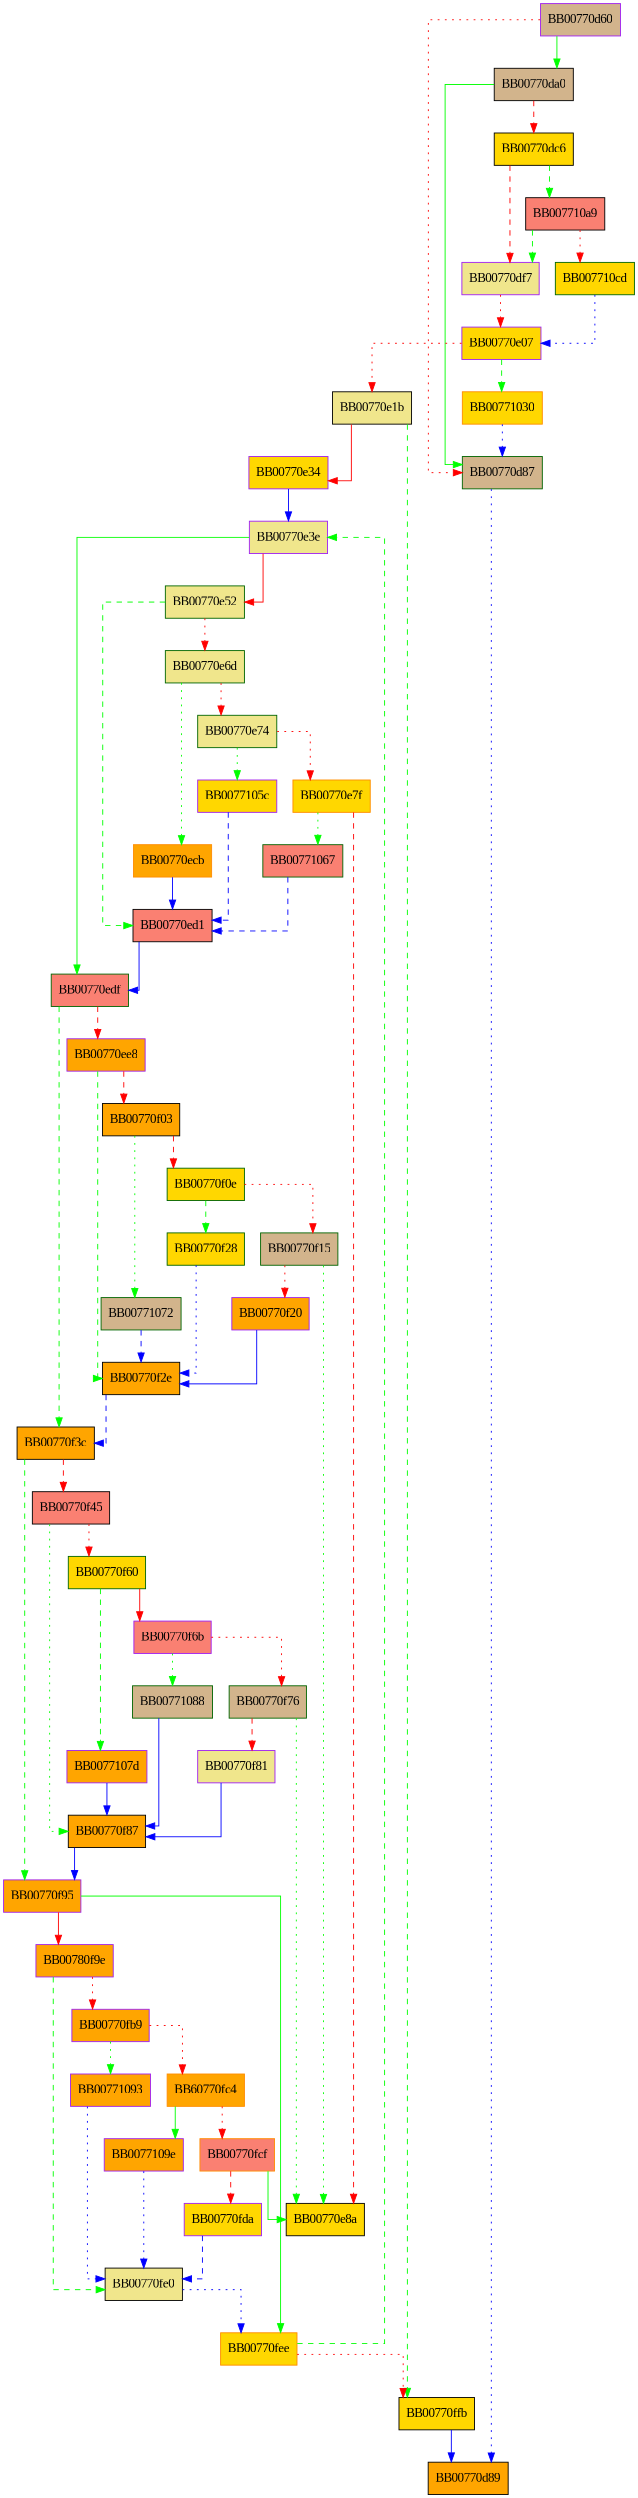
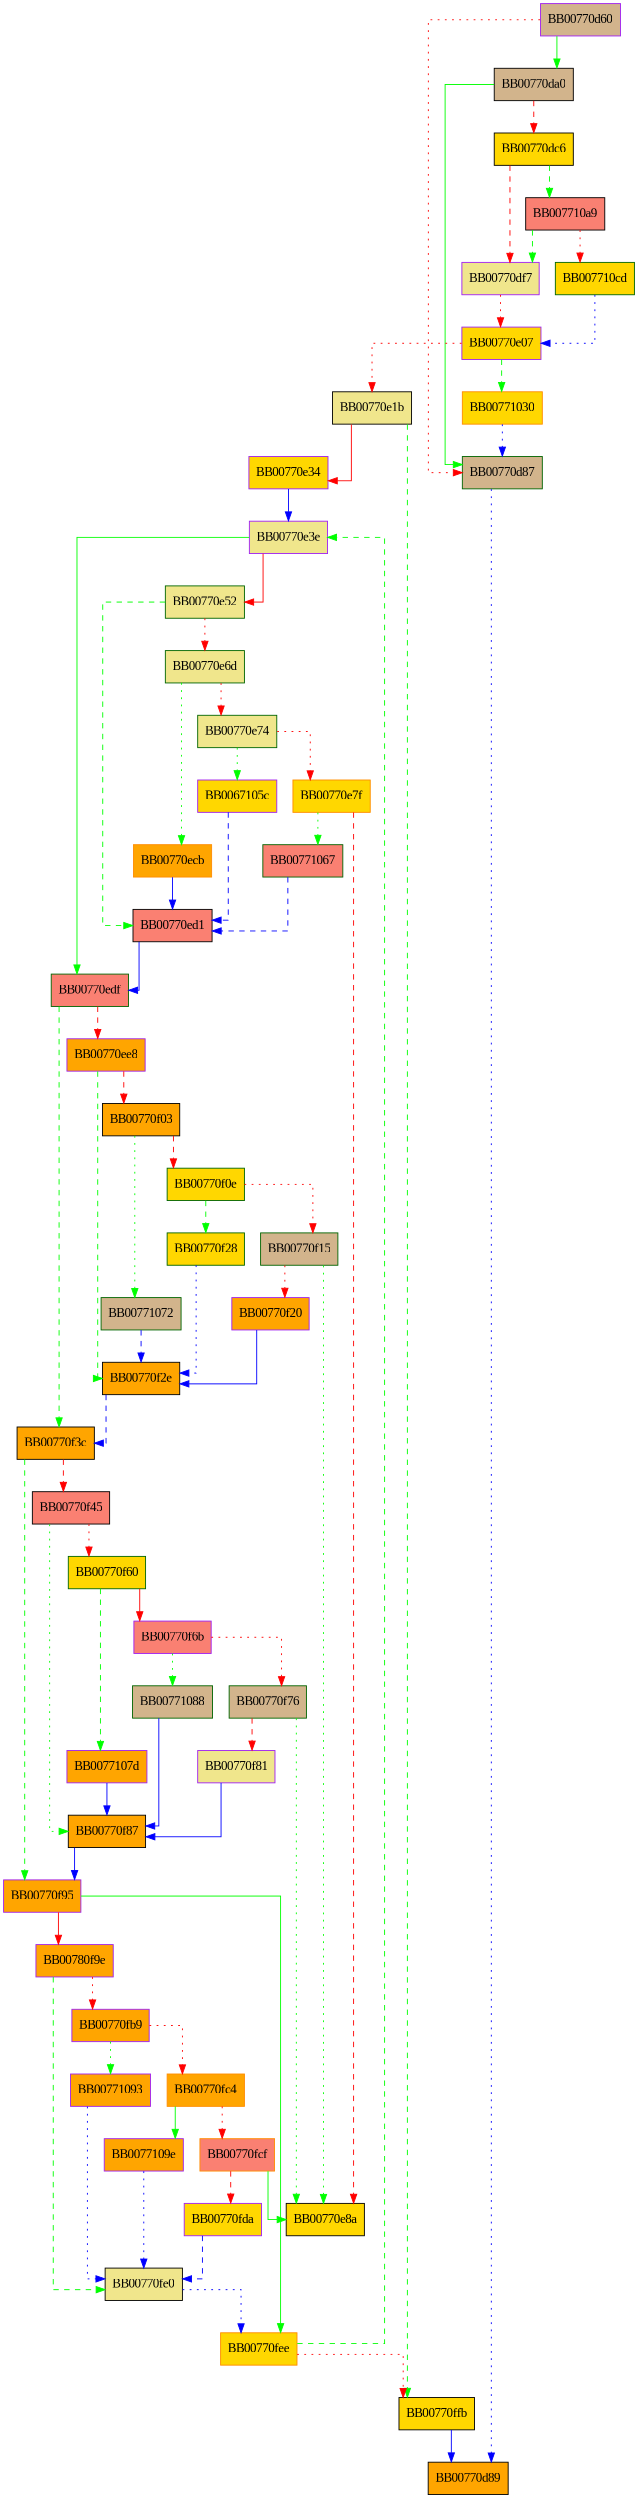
node "BB0077105c": label "BB0077105c" -> "BB0067105c"
node "BB60770fc4": label "BB60770fc4" -> "BB00770fc4"
